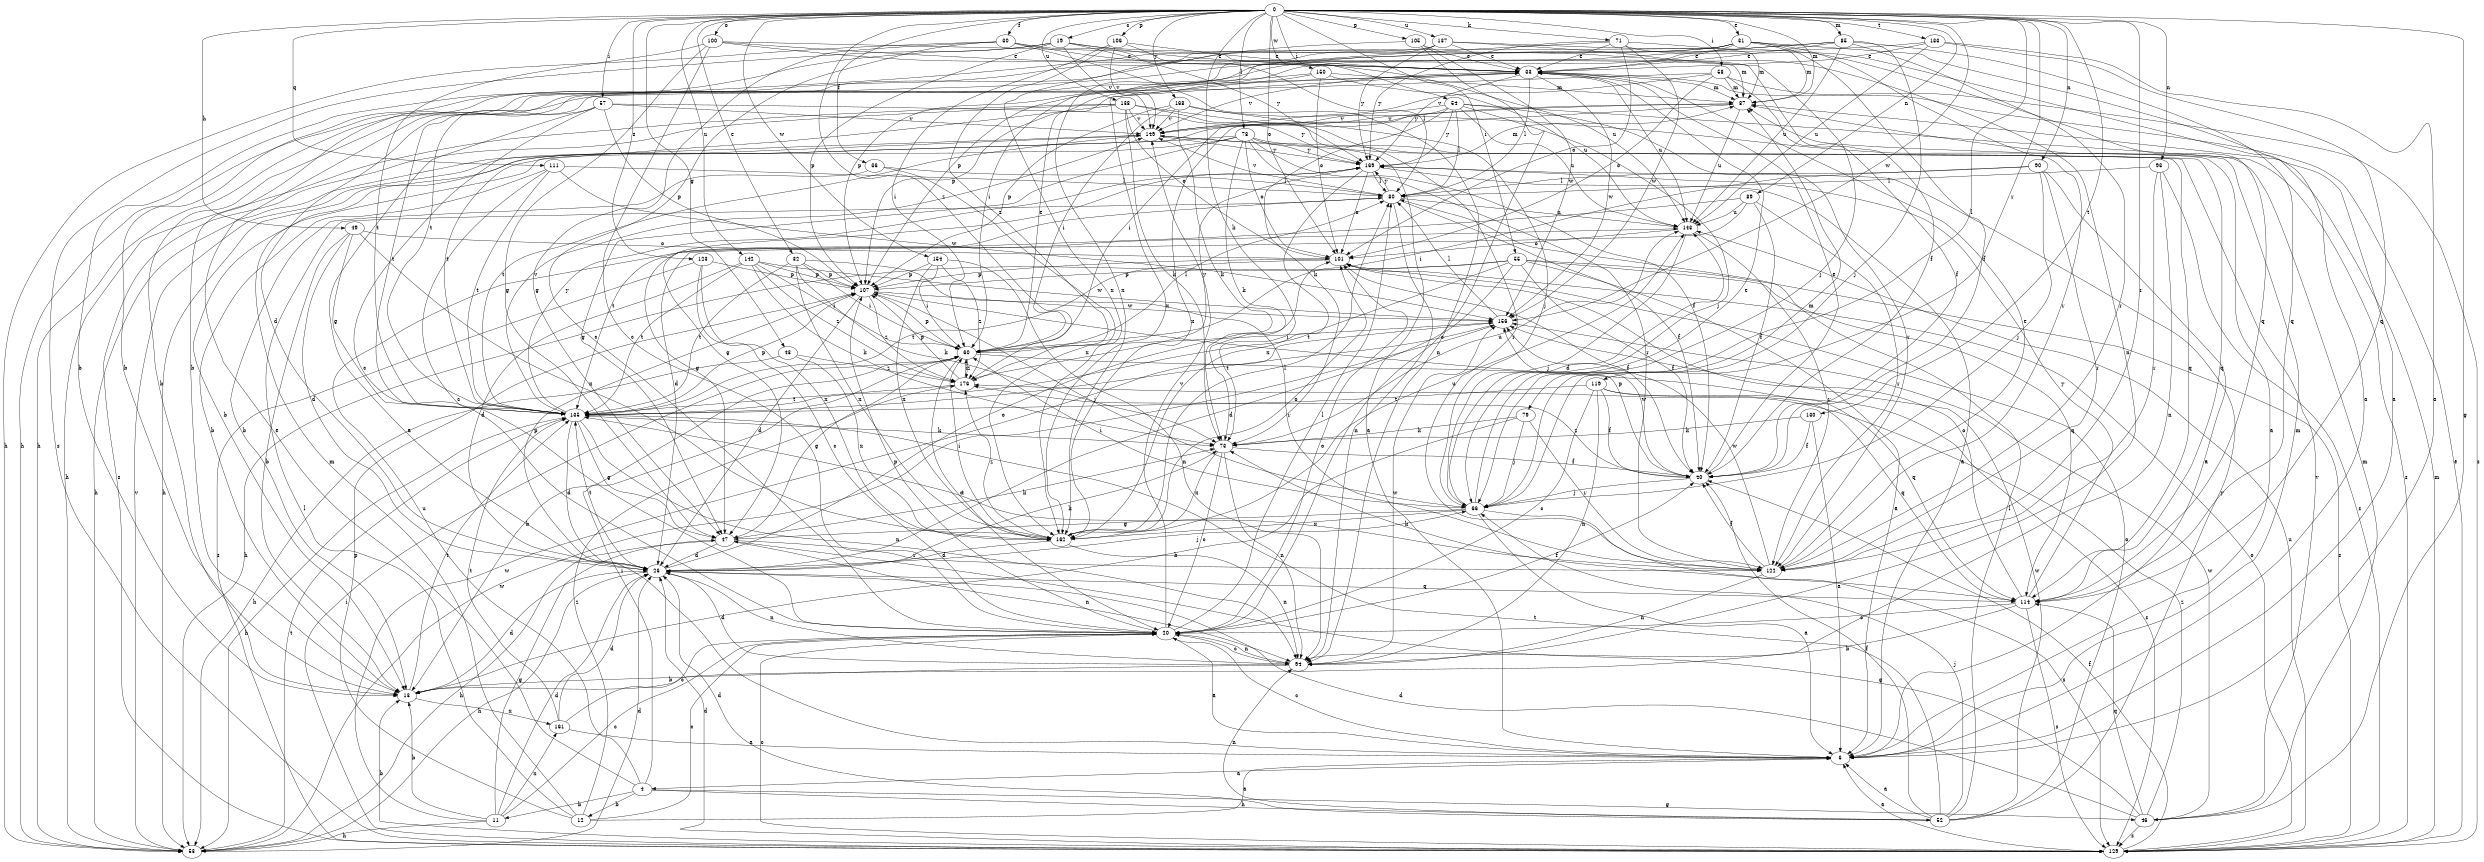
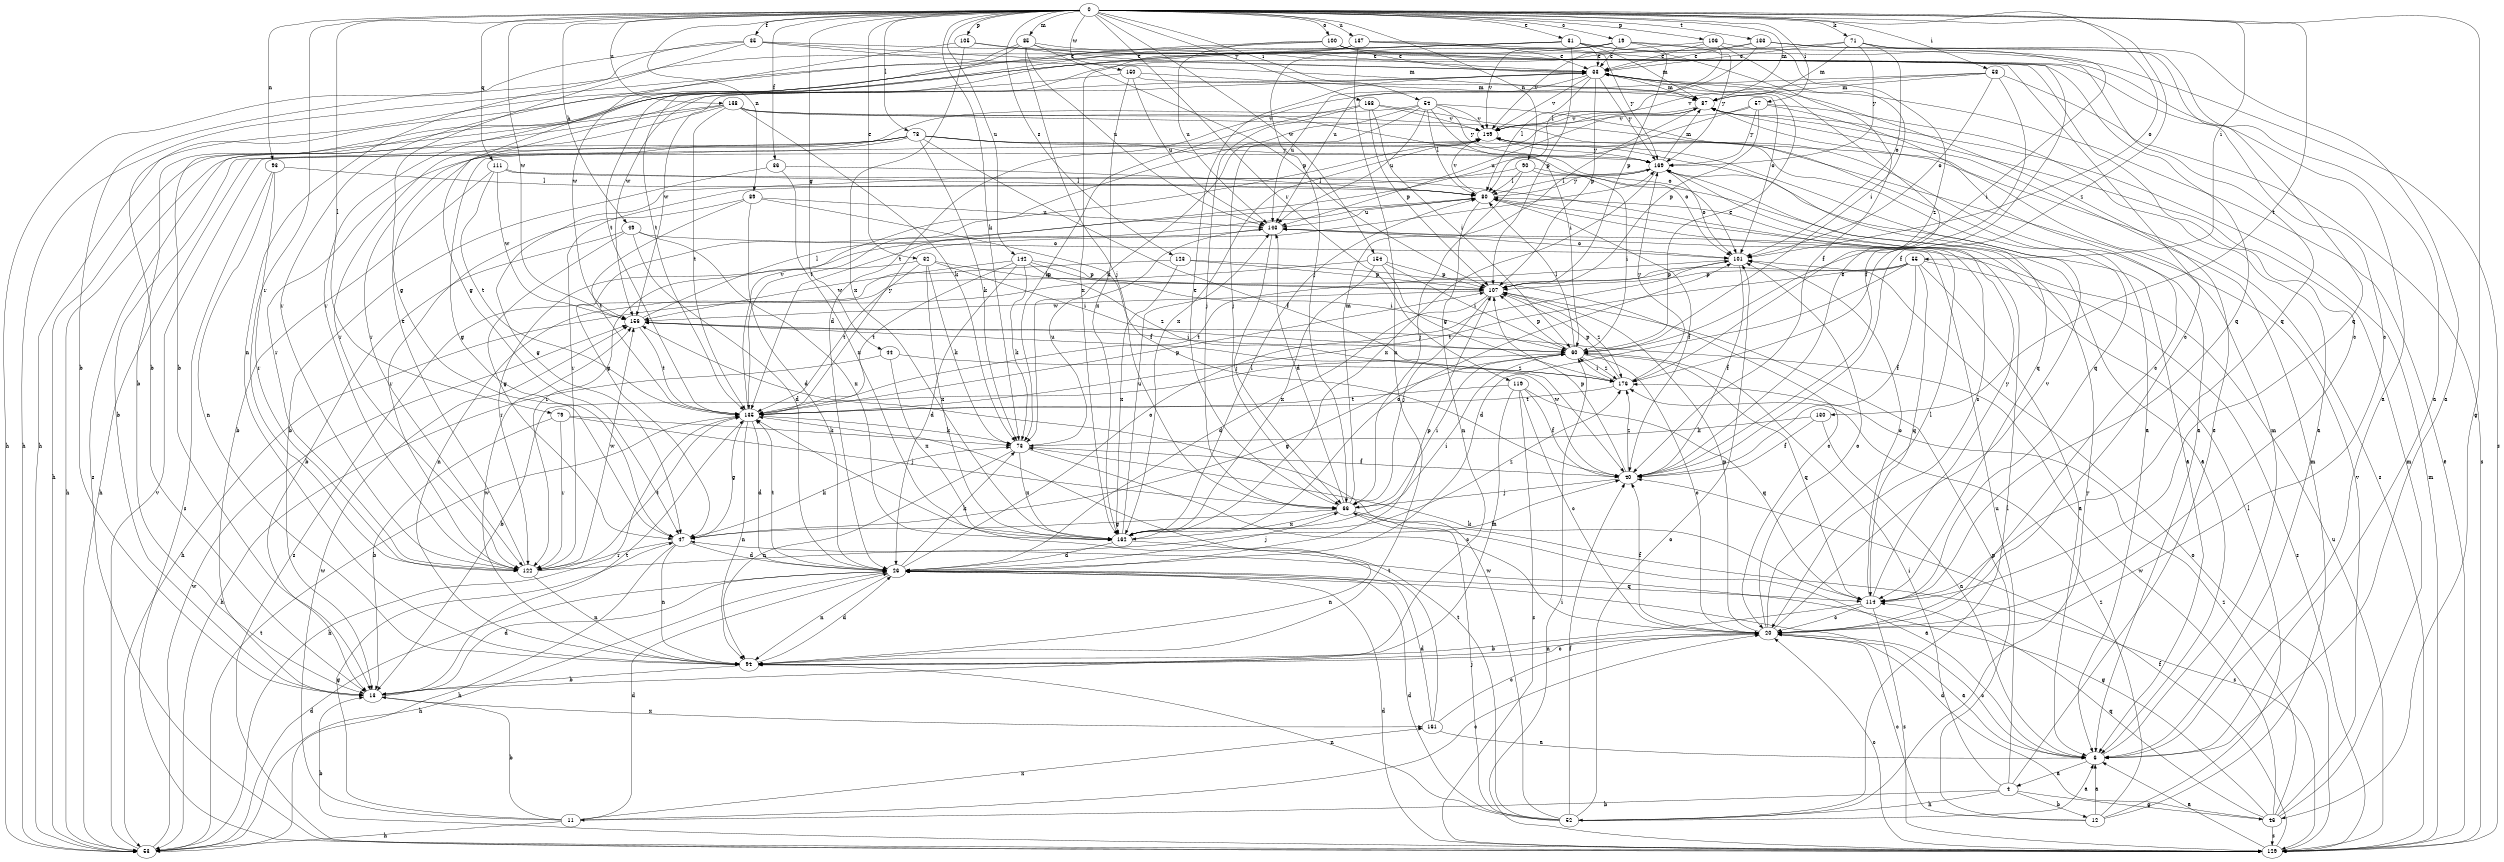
node "30": label "30" -> "35"
edge "154" -> "176": label "z" -> "g"
node "43": label "43" -> "44"
edge "49" -> "135": now "49" -> "47"
